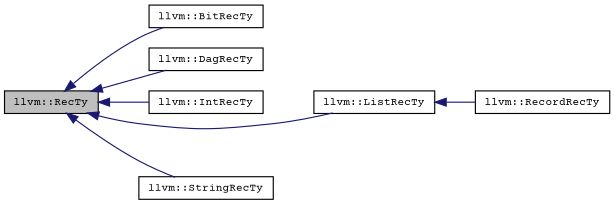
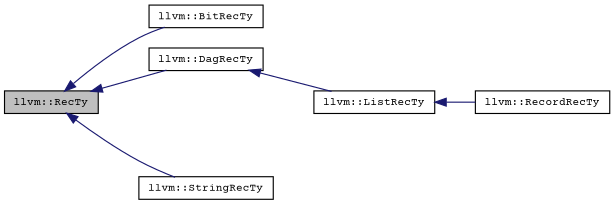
node "llvm::IntRecTy": removed
edge "llvm::ListRecTy" -> "llvm::RecTy": now "llvm::ListRecTy" -> "llvm::DagRecTy"
